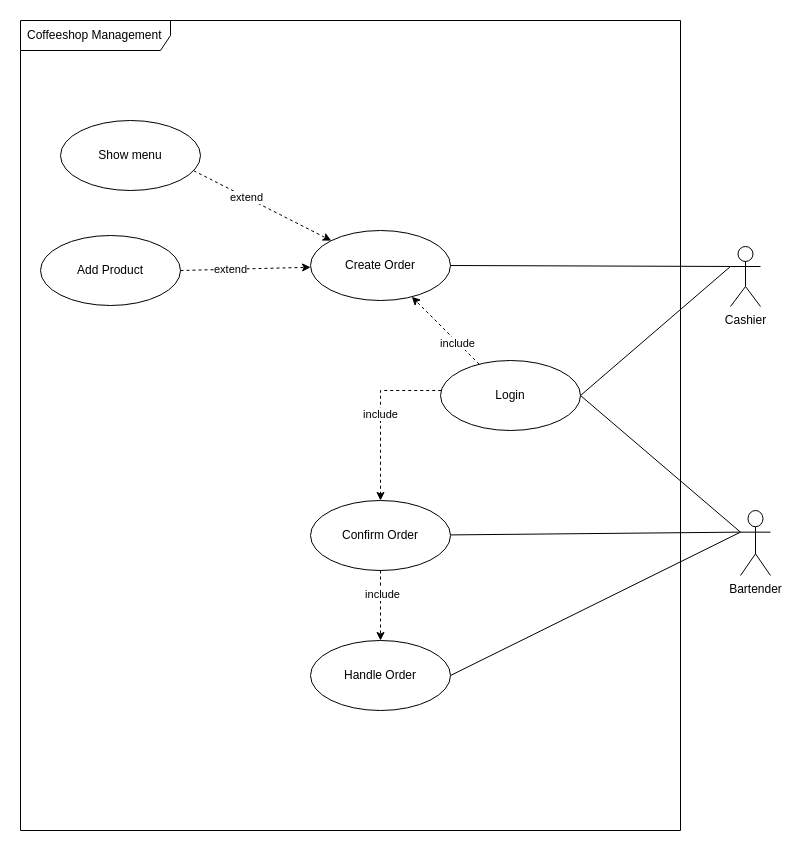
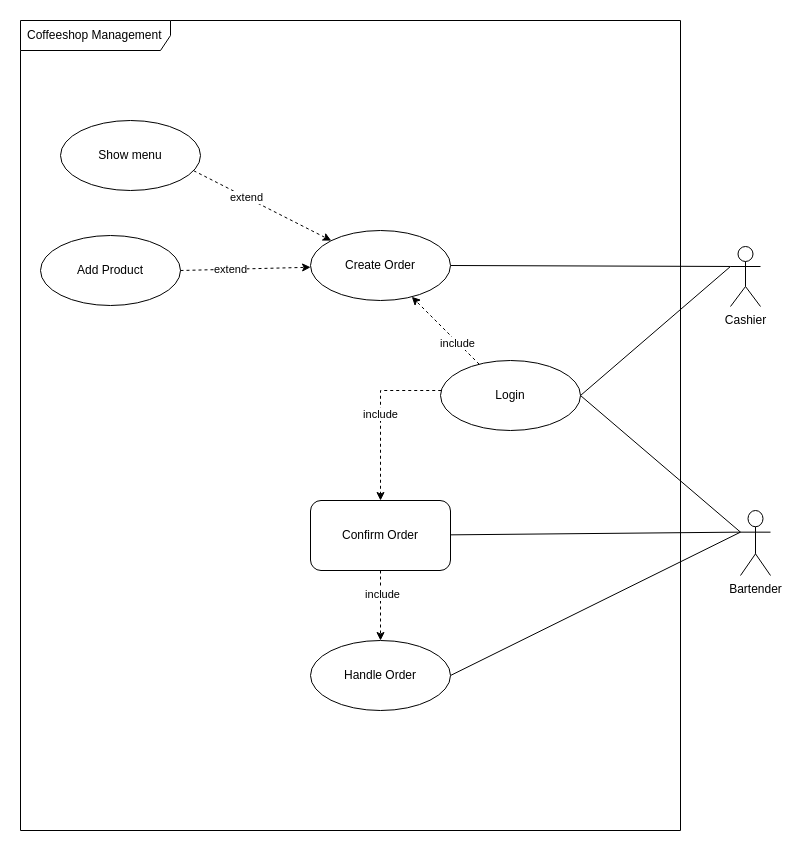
node "Confirm Order": shape ellipse -> rounded rectangle
